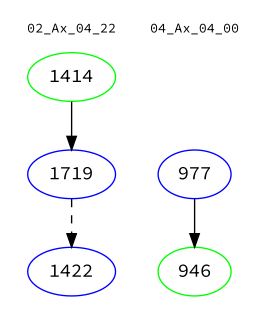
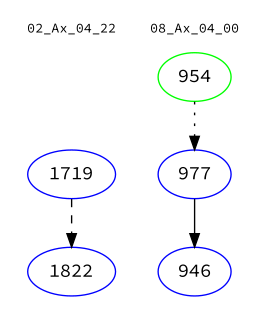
cluster "04_Ax_04_00": label "04_Ax_04_00" -> "08_Ax_04_00"
node "1414": removed
node "954": added
node "1422": label "1422" -> "1822"
node "946": color green -> blue
